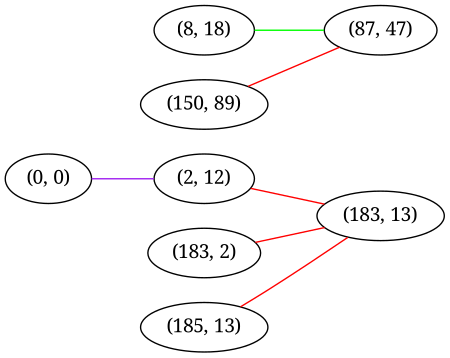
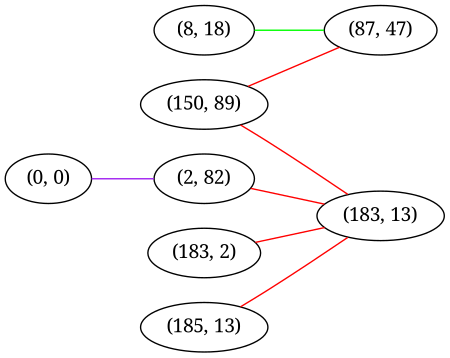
edge "(150, 89)" -- "(183, 13)": added
node "(2, 12)": label "(2, 12)" -> "(2, 82)"
